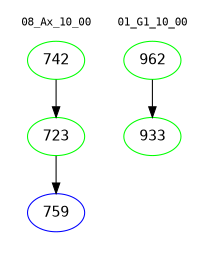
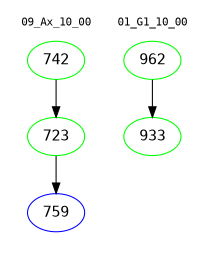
cluster "08_Ax_10_00": label "08_Ax_10_00" -> "09_Ax_10_00"
